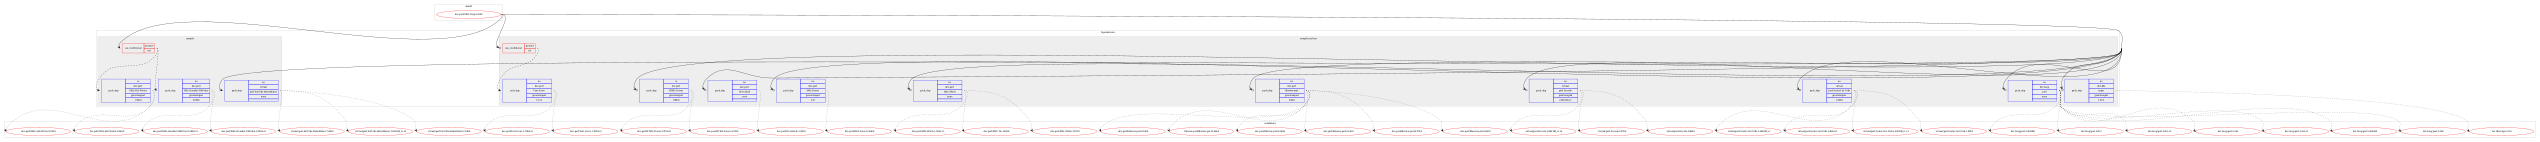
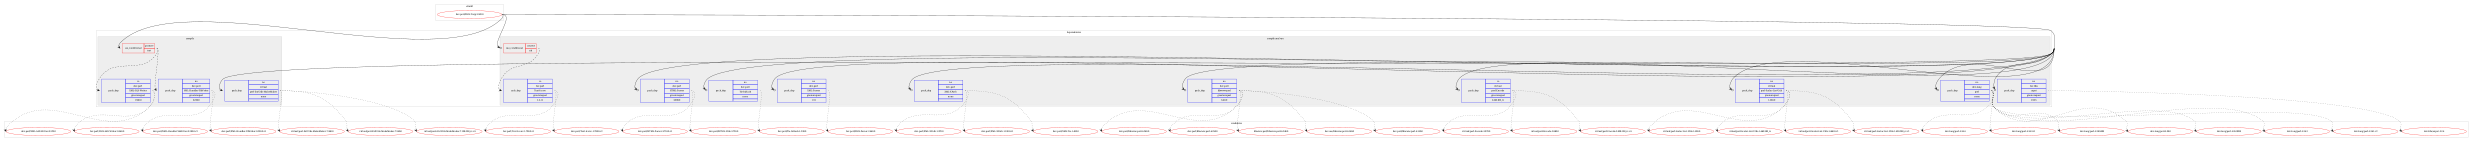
node "virtual/perl-ExtUtils-MakeMaker-7.100.200_rc-r4": label "virtual/perl-ExtUtils-MakeMaker-7.100.200_rc-r4" -> "virtual/pack-ExtUtils-MakeMaker-7.100.200_rc-r4"
node "dev-perl/HTML-Parser-3.720.0": label "dev-perl/HTML-Parser-3.720.0" -> "dev-perl/HTML-Utils-3.720.0"
node "dev-perl/libwww-perl-6.160.0": label "dev-perl/libwww-perl-6.160.0" -> "dev-use/libwww-perl-6.160.0"
node "dev-perl/libwww-perl-6.270.0": removed
